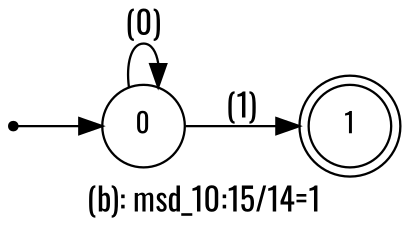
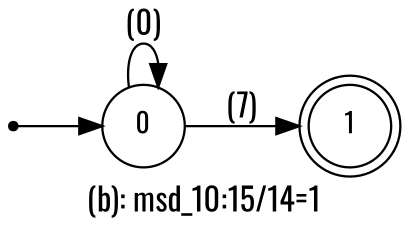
edge "0" -> "1": label "(1)" -> "(7)"
